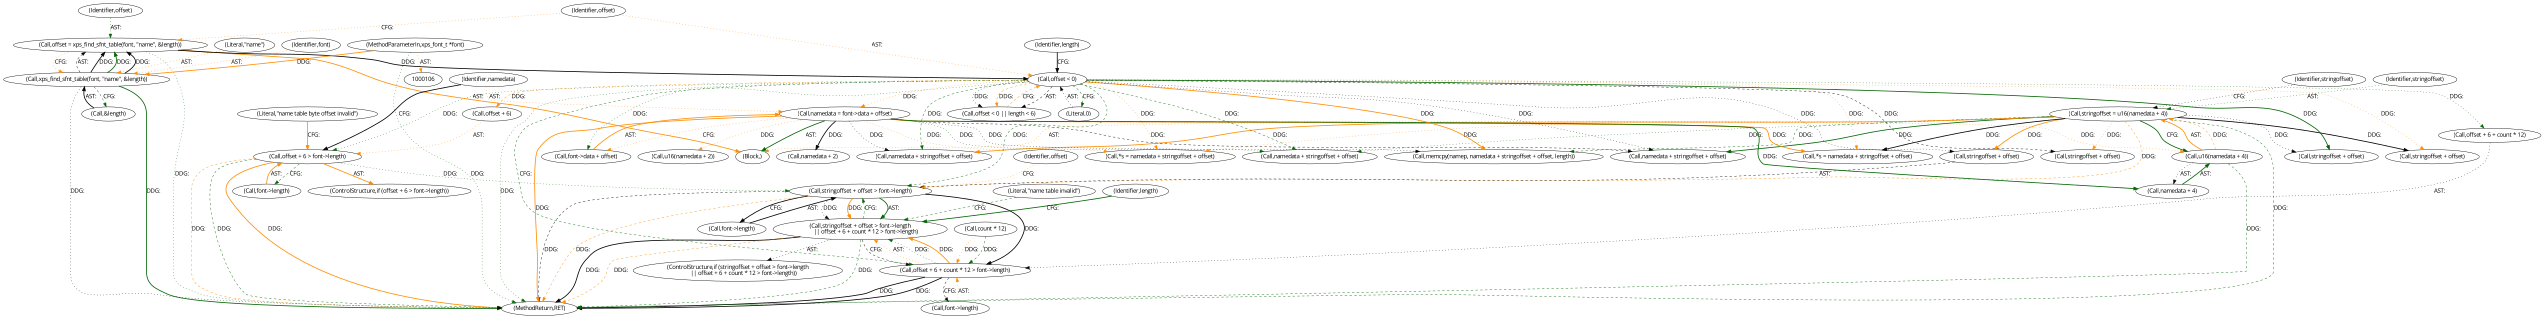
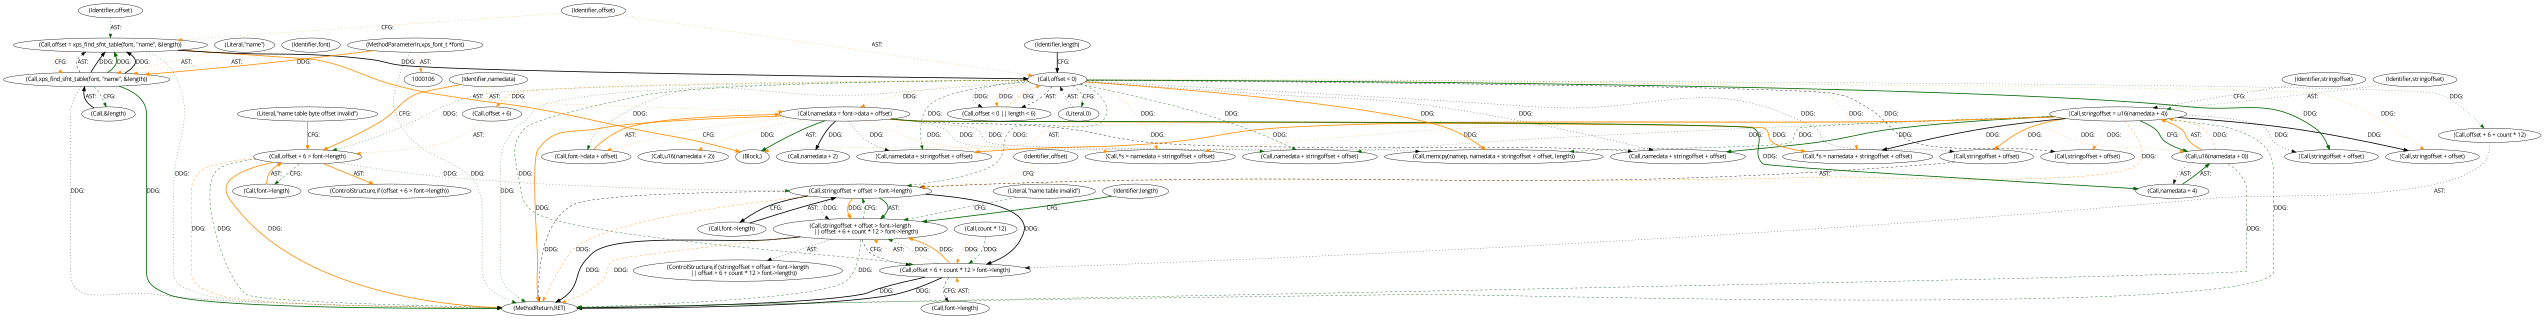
edge "(Identifier,namedata)" -> "(Call,offset + 6 > font->length)": color black -> darkorange
node "(Call,u16(namedata + 4))": label "(Call,u16(namedata + 4))" -> "(Call,u16(namedata + 0))"
edge "(Call,offset < 0)" -> "(Call,offset + 6 + count * 12 > font->length)": label "CFG: " -> "DDG: "
